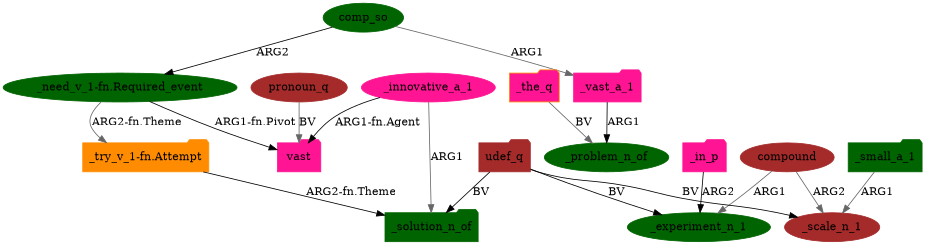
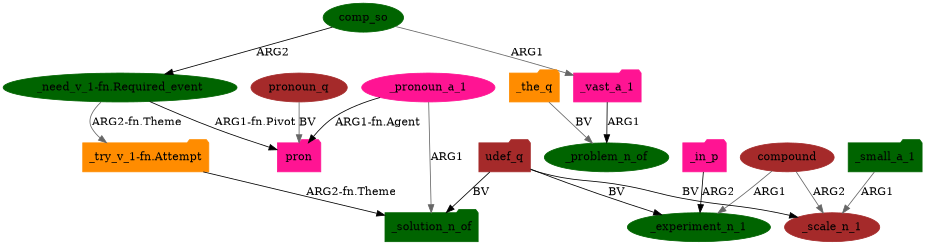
node "_innovative_a_1": label "_innovative_a_1" -> "_pronoun_a_1"
node "_the_q": fillcolor deeppink -> darkorange
node "vast": label "vast" -> "pron"
